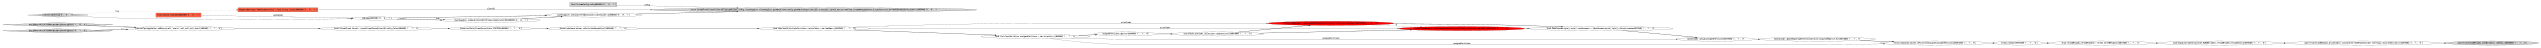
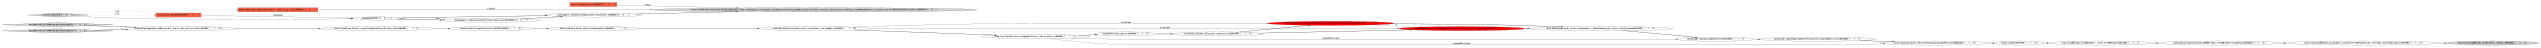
node "final StreamsConfig config@@@2@@@['0', '0', '1']": fillcolor lightgray -> tomato
edge "createStreamThread['0', '0', '1']" -> "final boolean eosEnabled@@@2@@@['0', '0', '1']": added, label "true"
